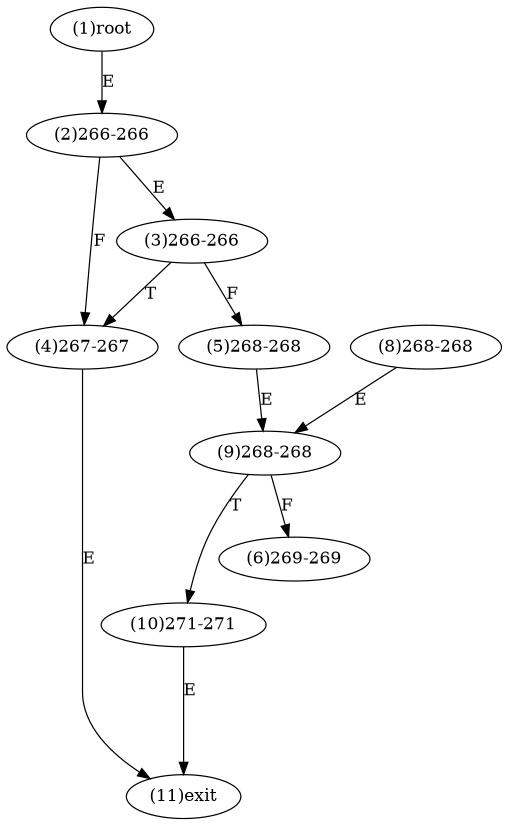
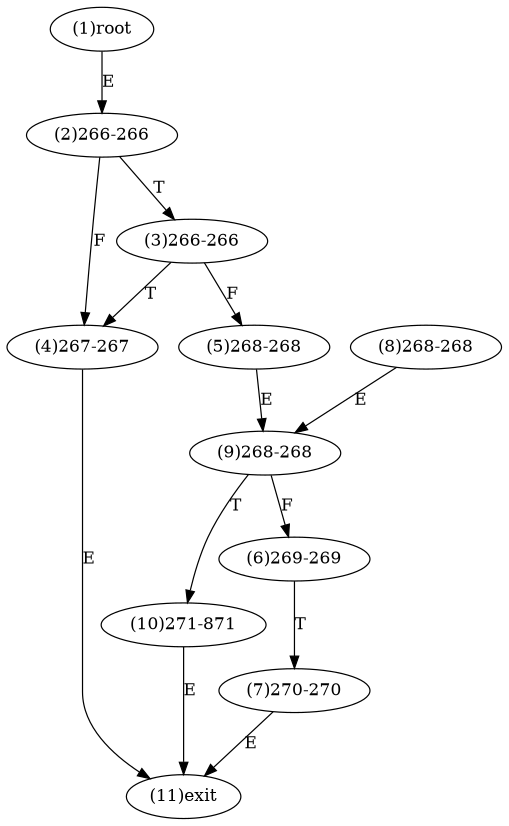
edge "(2)266-266" -> "(3)266-266": label "E" -> "T"
node "(10)271-271": label "(10)271-271" -> "(10)271-871"
node "(7)270-270": added
